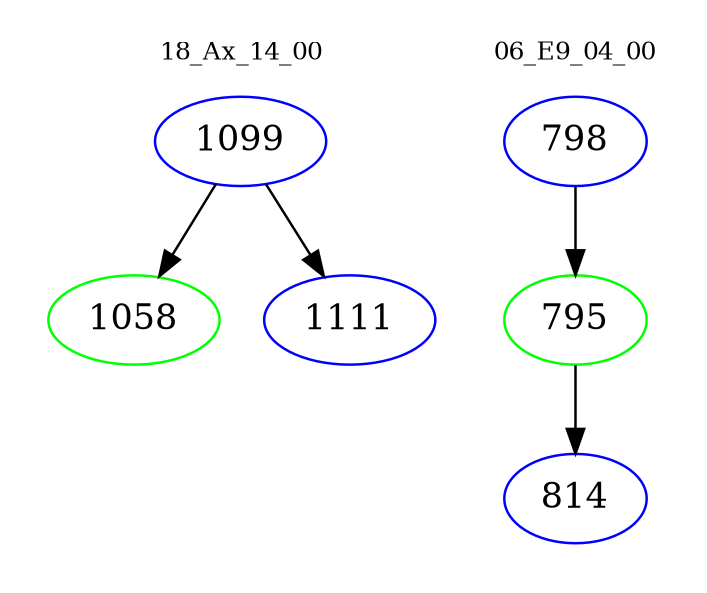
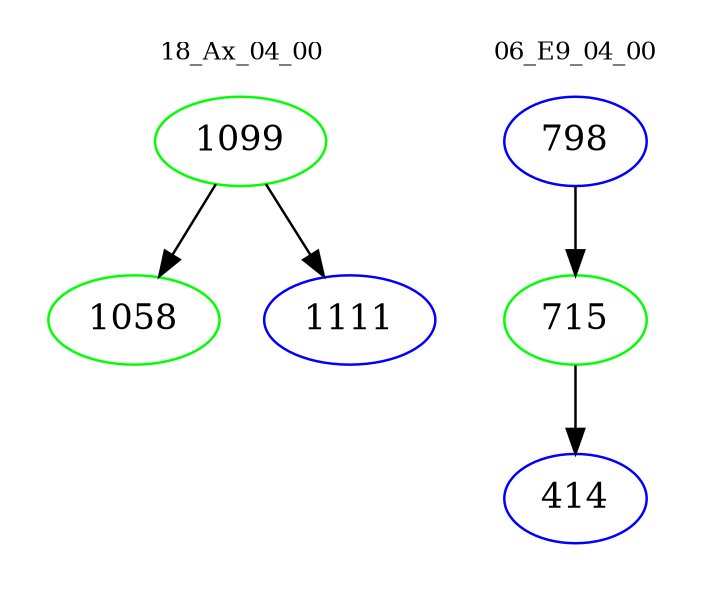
cluster "18_Ax_14_00": label "18_Ax_14_00" -> "18_Ax_04_00"
node "1099": color blue -> green
node "795": label "795" -> "715"
node "814": label "814" -> "414"
